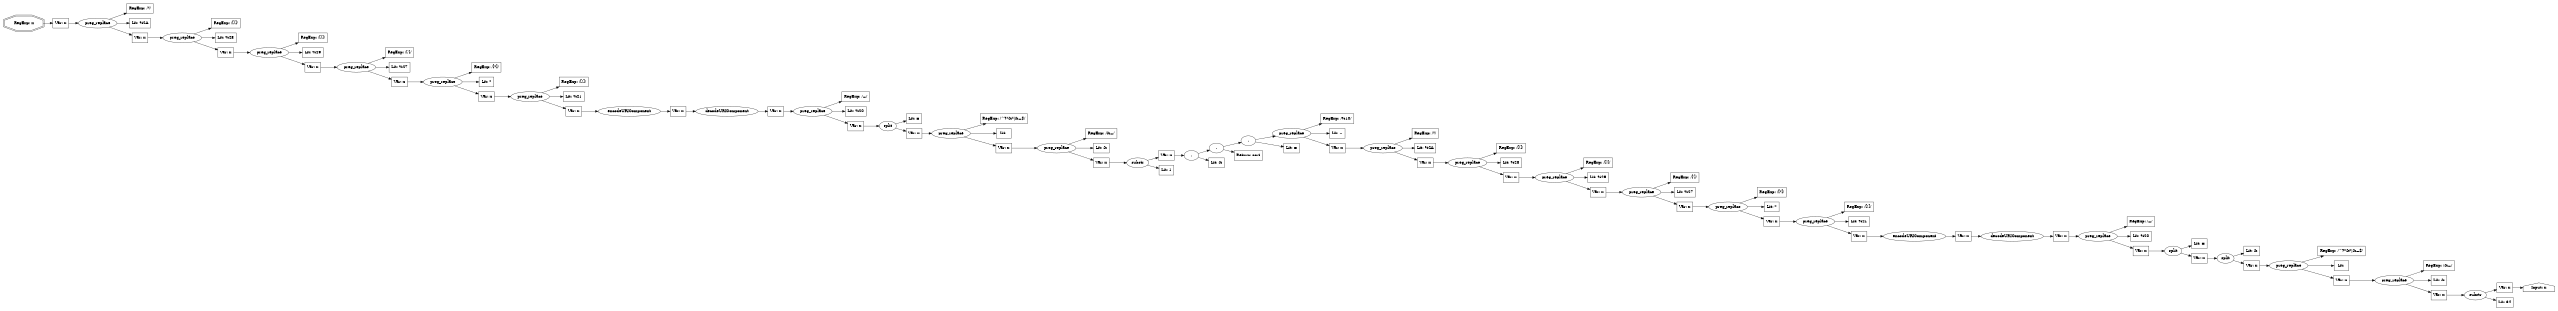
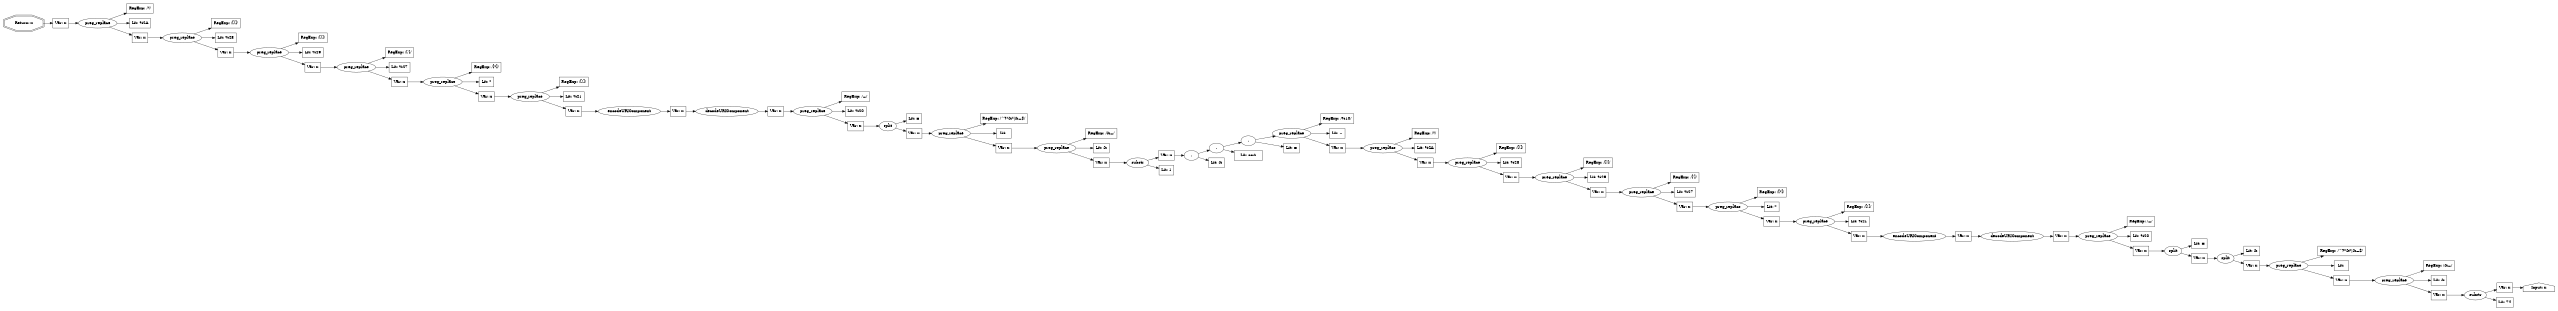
node "RegExp: x": label "RegExp: x" -> "Return: x"
node "Return: sort": label "Return: sort" -> "Lit: sort"
node "Lit: 34": label "Lit: 34" -> "Lit: 74"
